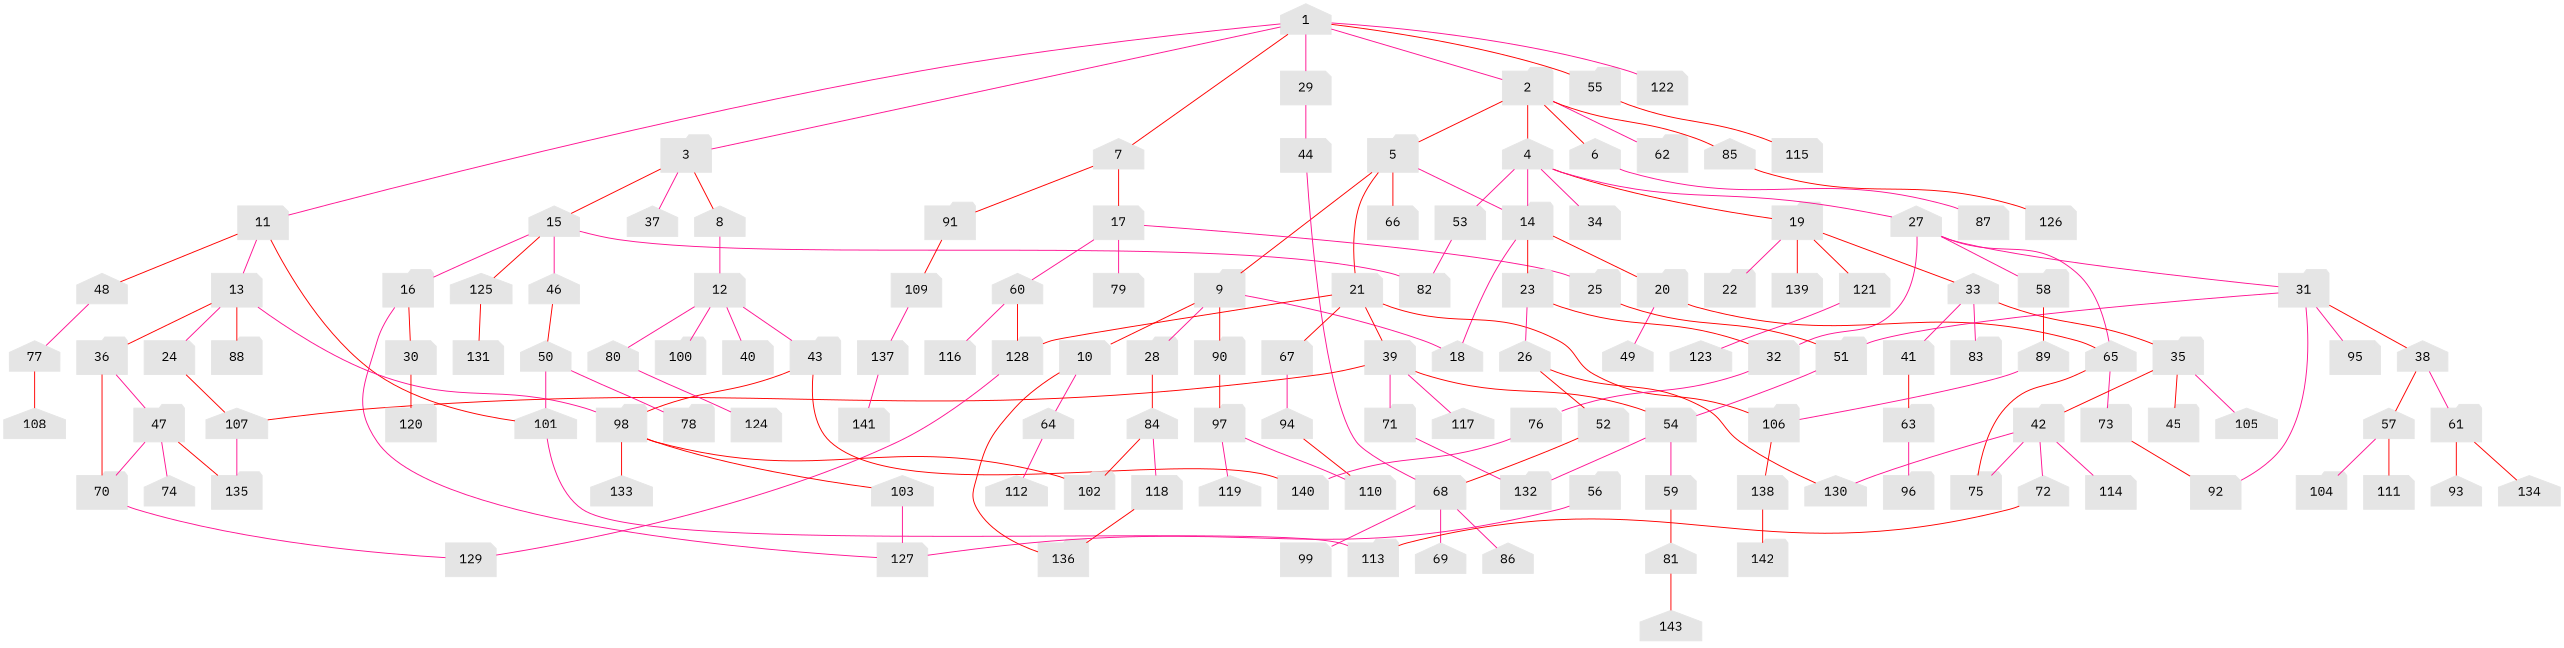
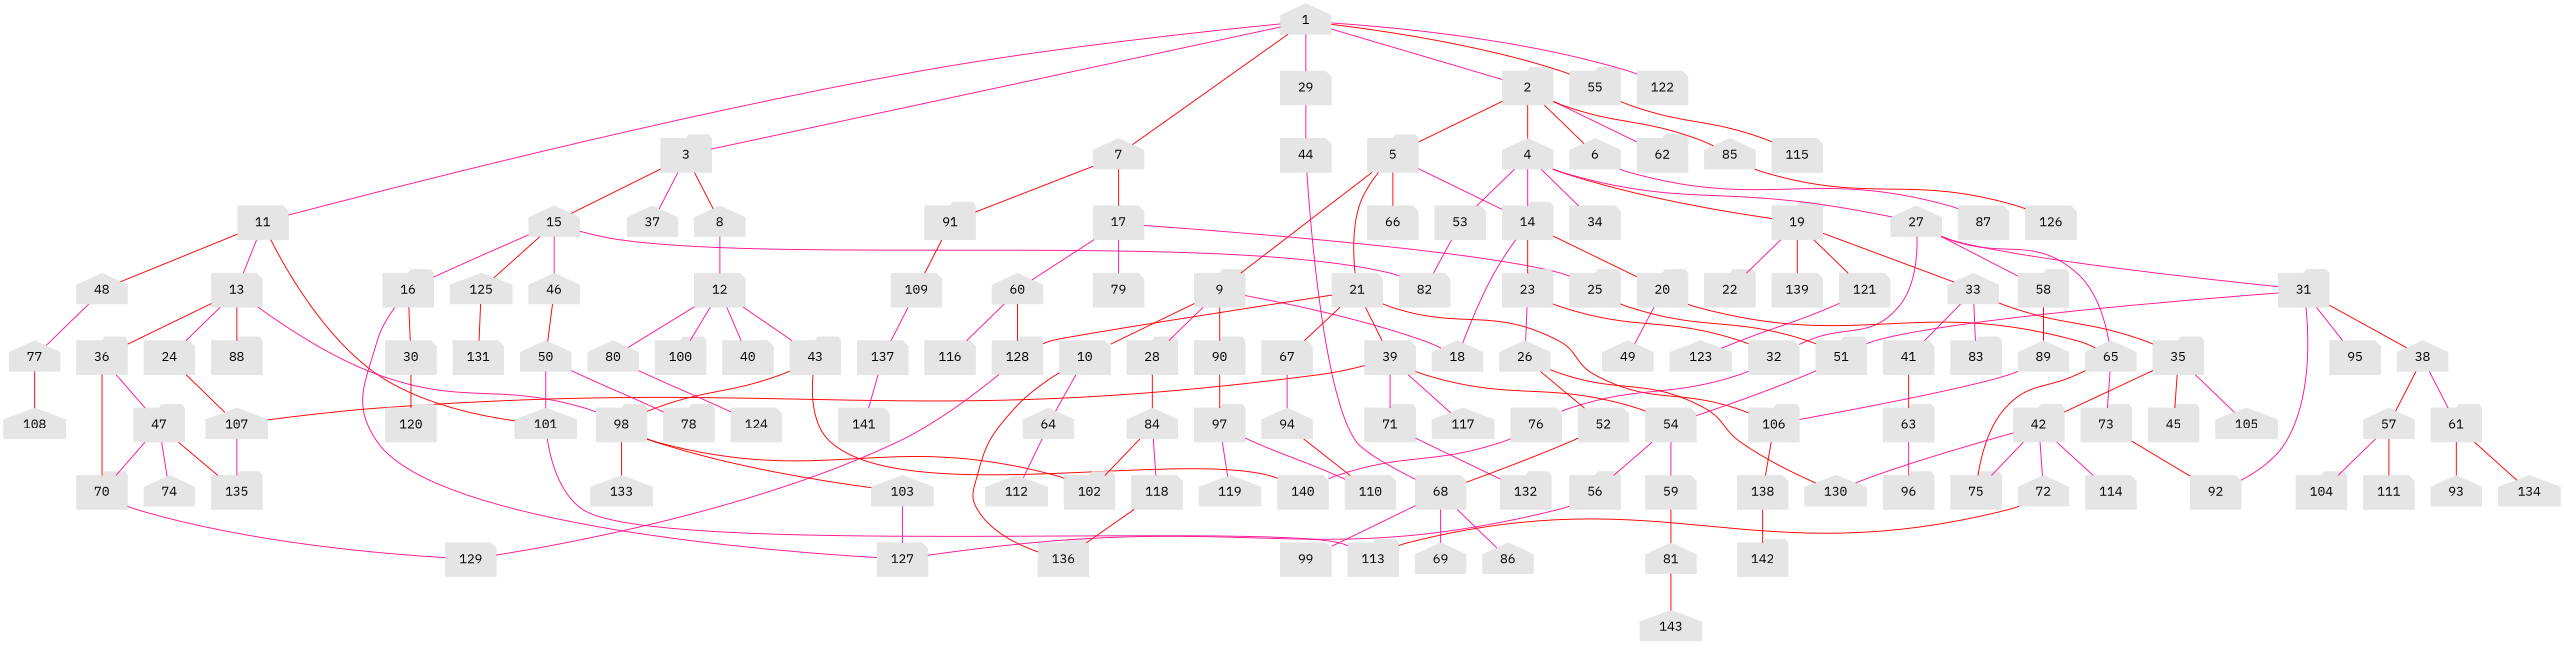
edge "54" -- "132": now "54" -- "56"
